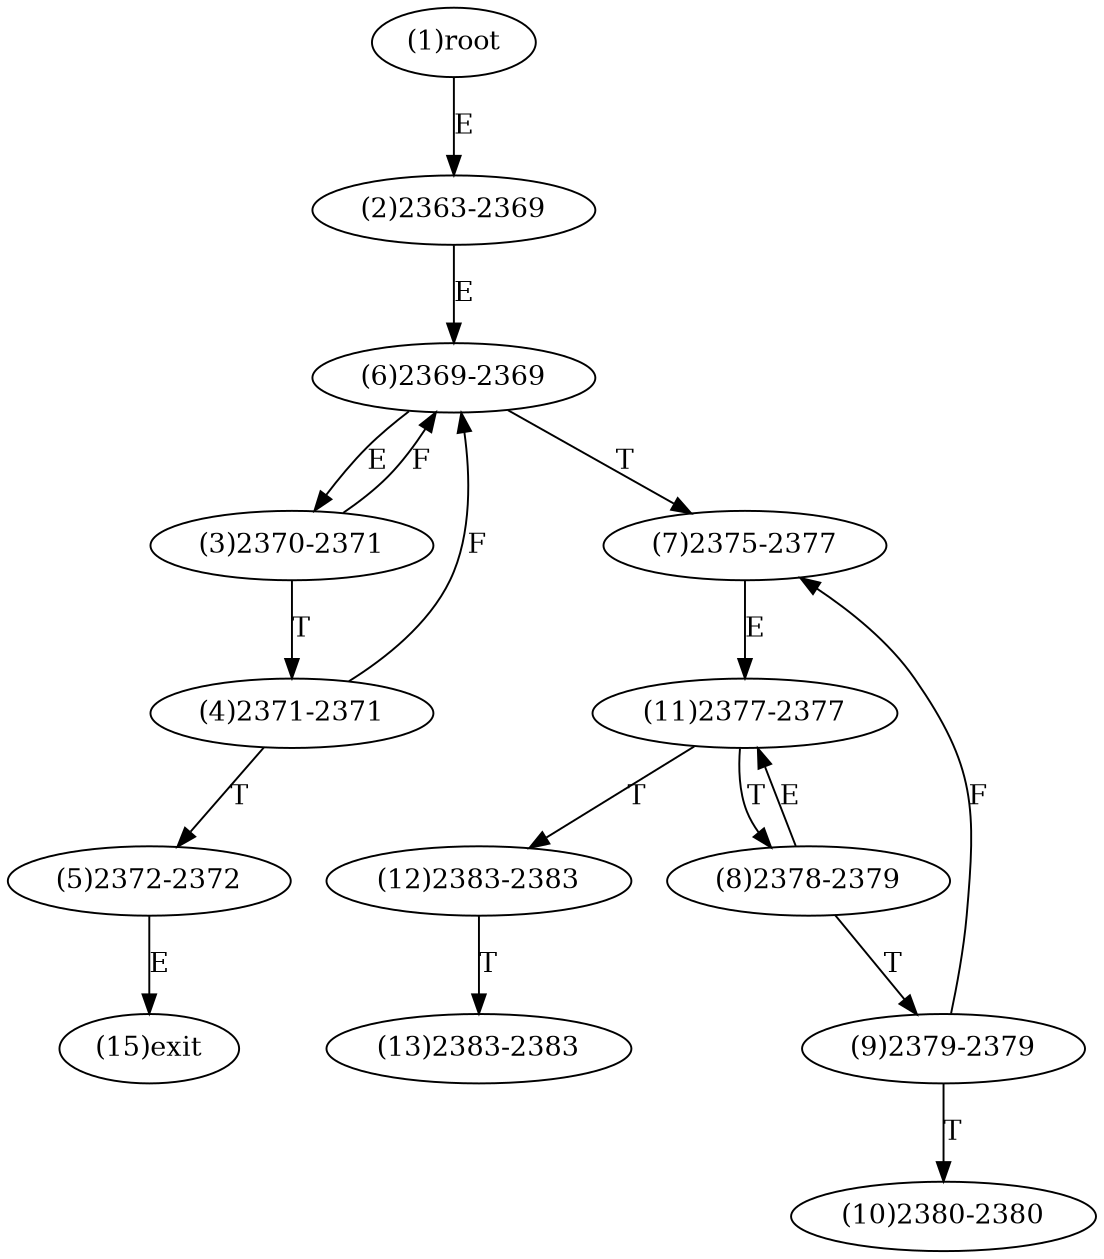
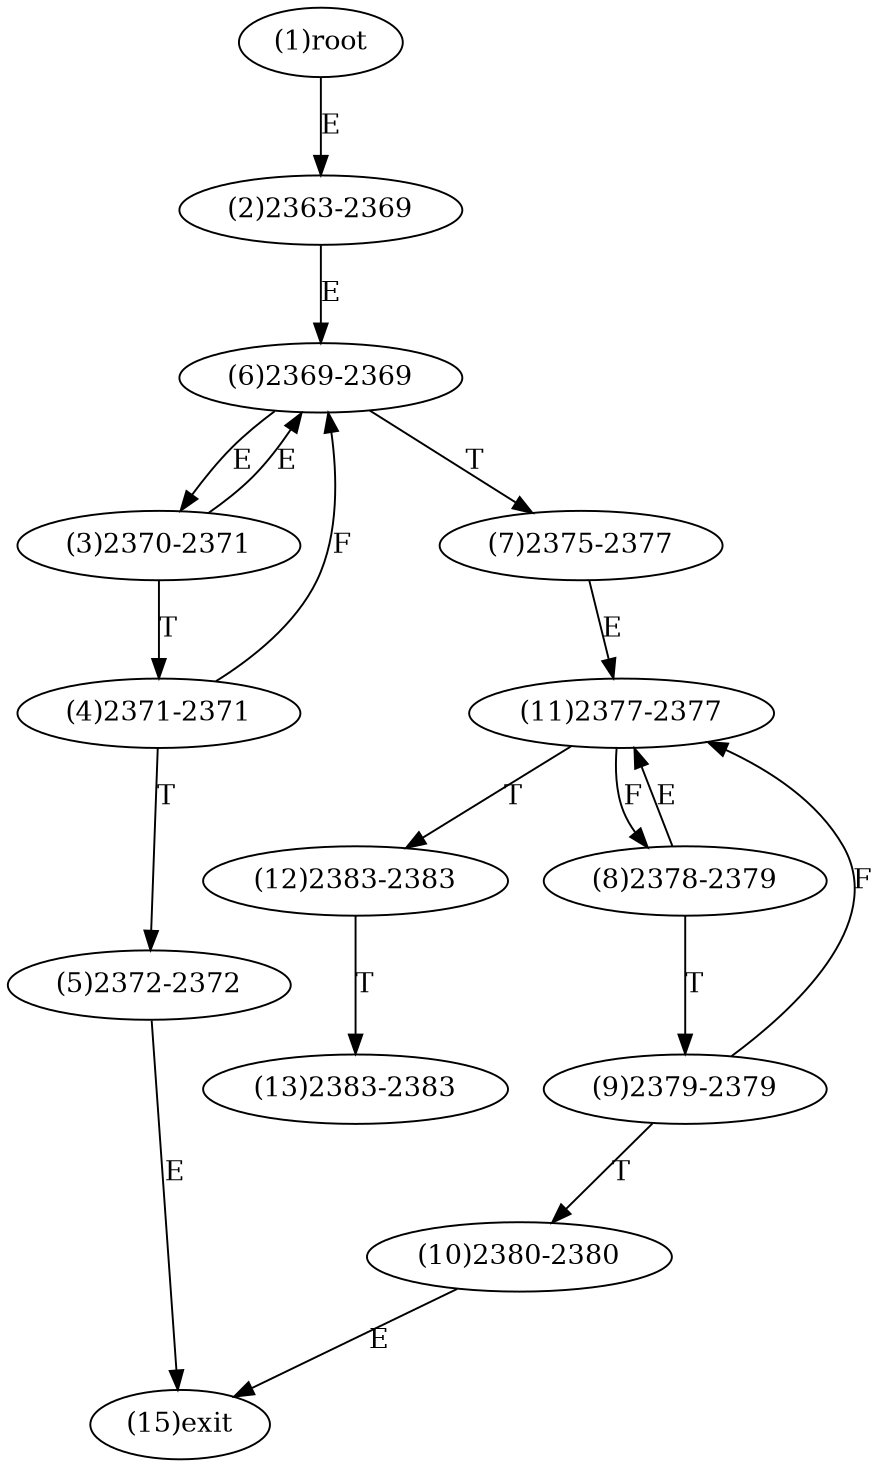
edge "(3)2370-2371" -> "(6)2369-2369": label "F" -> "E"
edge "(9)2379-2379" -> "(7)2375-2377": now "(9)2379-2379" -> "(11)2377-2377"
edge "(11)2377-2377" -> "(8)2378-2379": label "T" -> "F"
edge "(10)2380-2380" -> "(15)exit": added, label "E"
